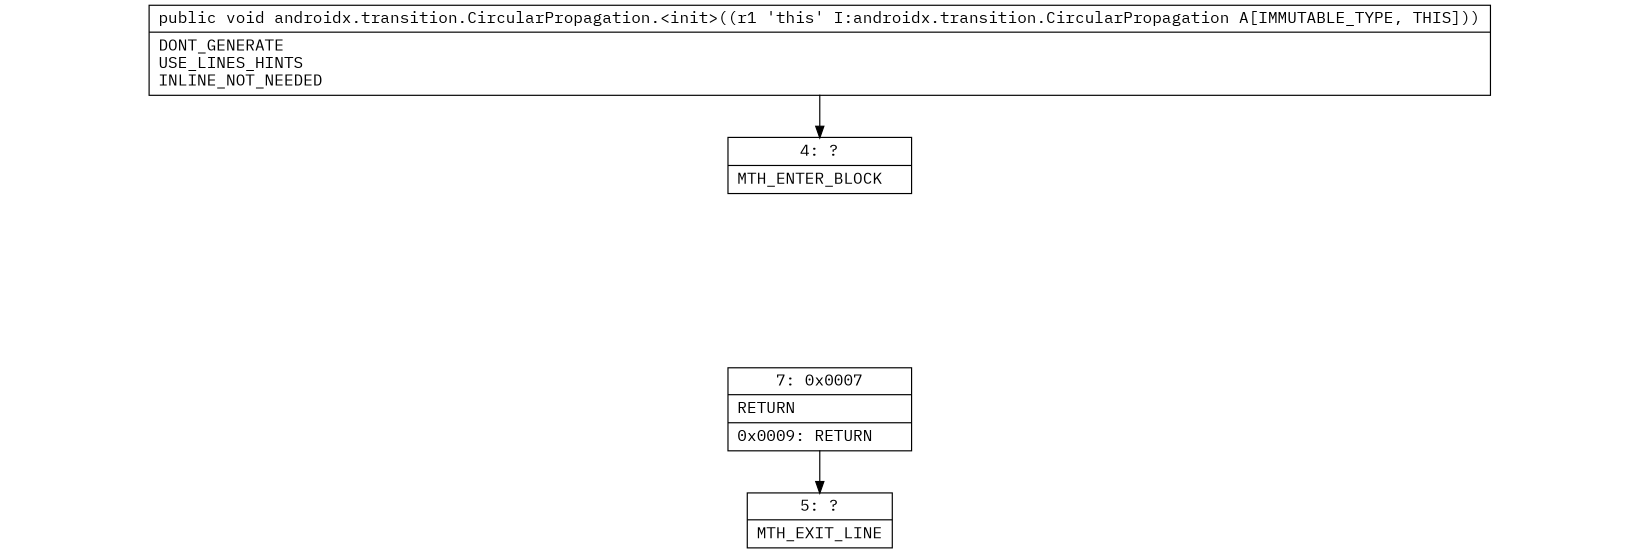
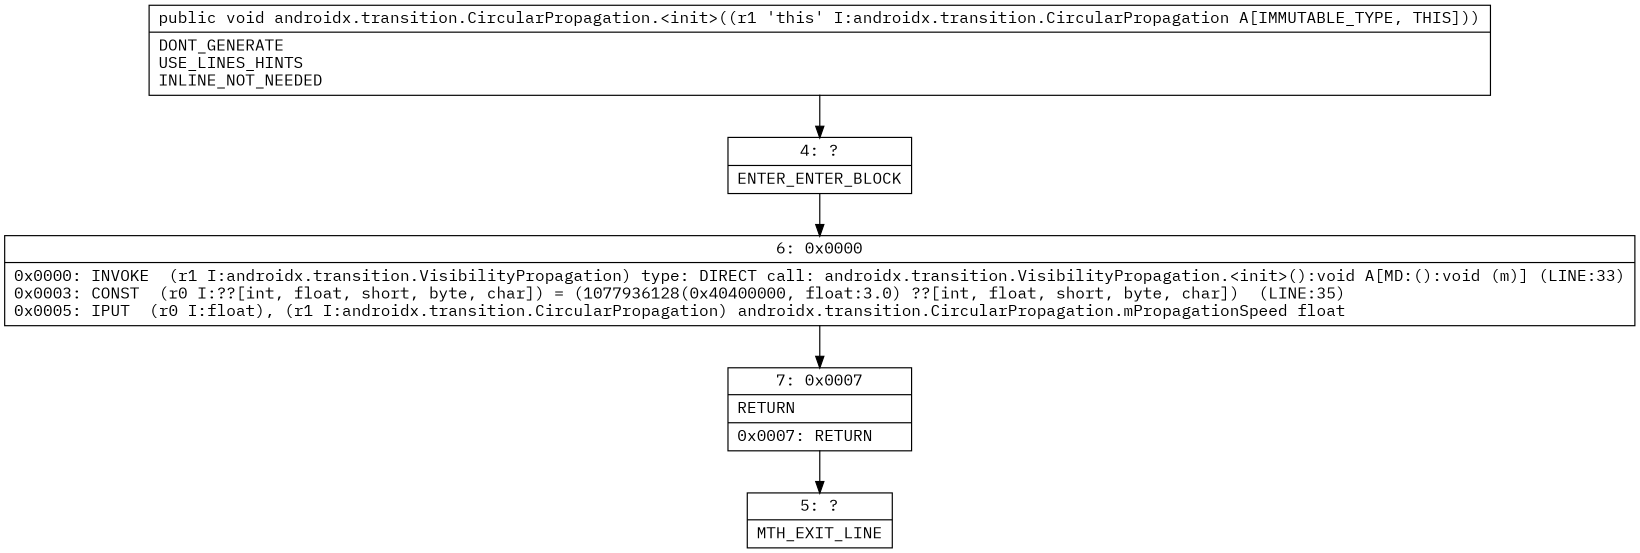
node "4: ?": text "MTH_ENTER_BLOCK" -> "ENTER_ENTER_BLOCK"
node "6: 0x0000": added
node "7: 0x0007": text "0x0009: RETURN" -> "0x0007: RETURN"
